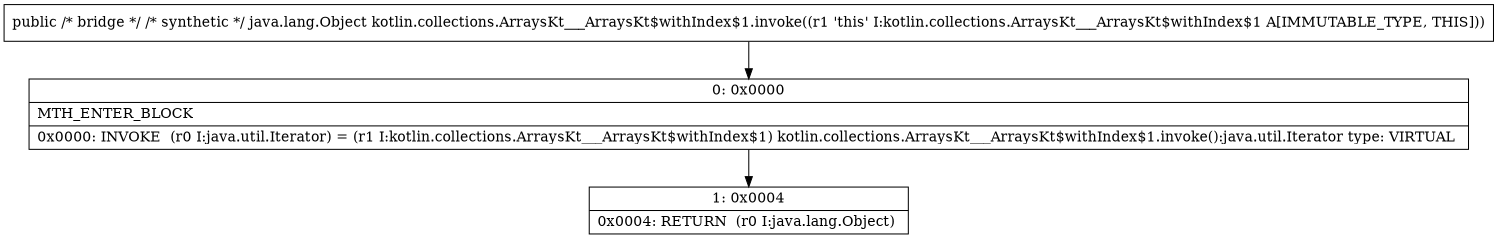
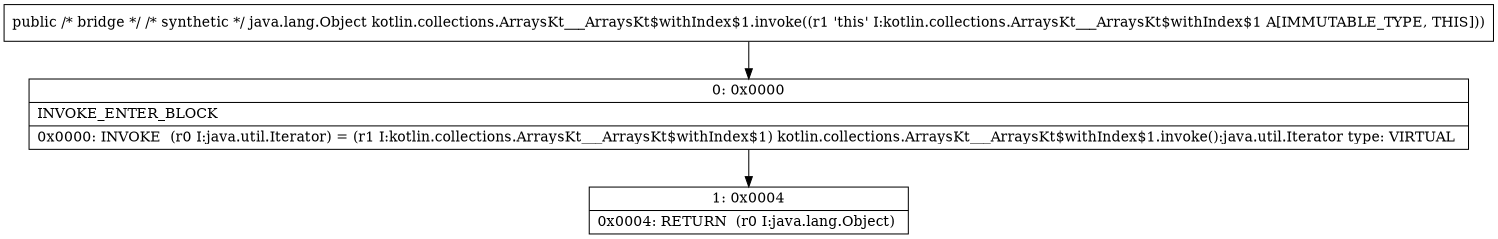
node "0: 0x0000": text "MTH_ENTER_BLOCK" -> "INVOKE_ENTER_BLOCK"
